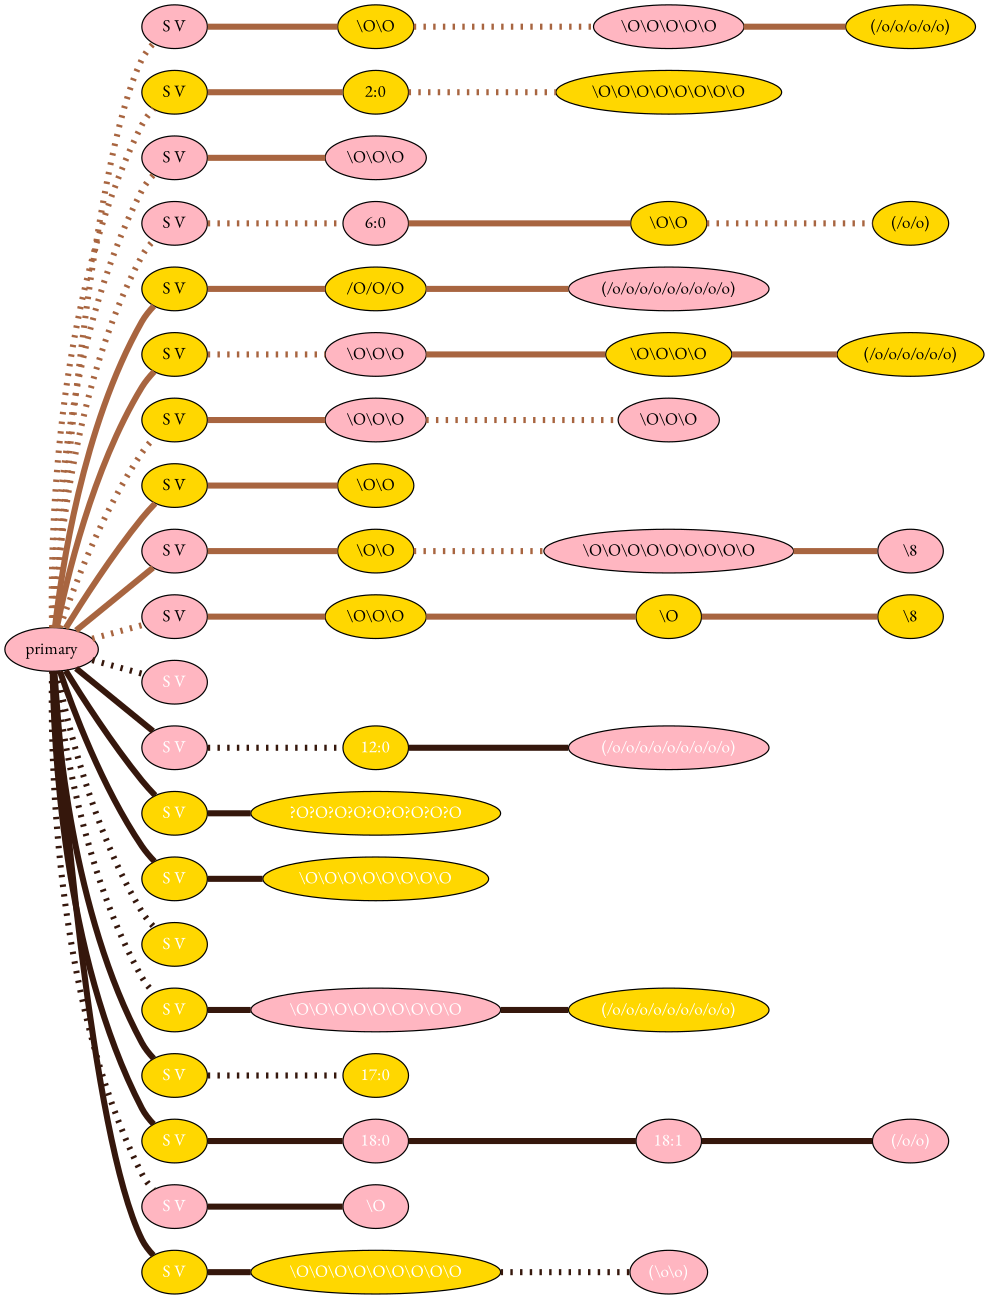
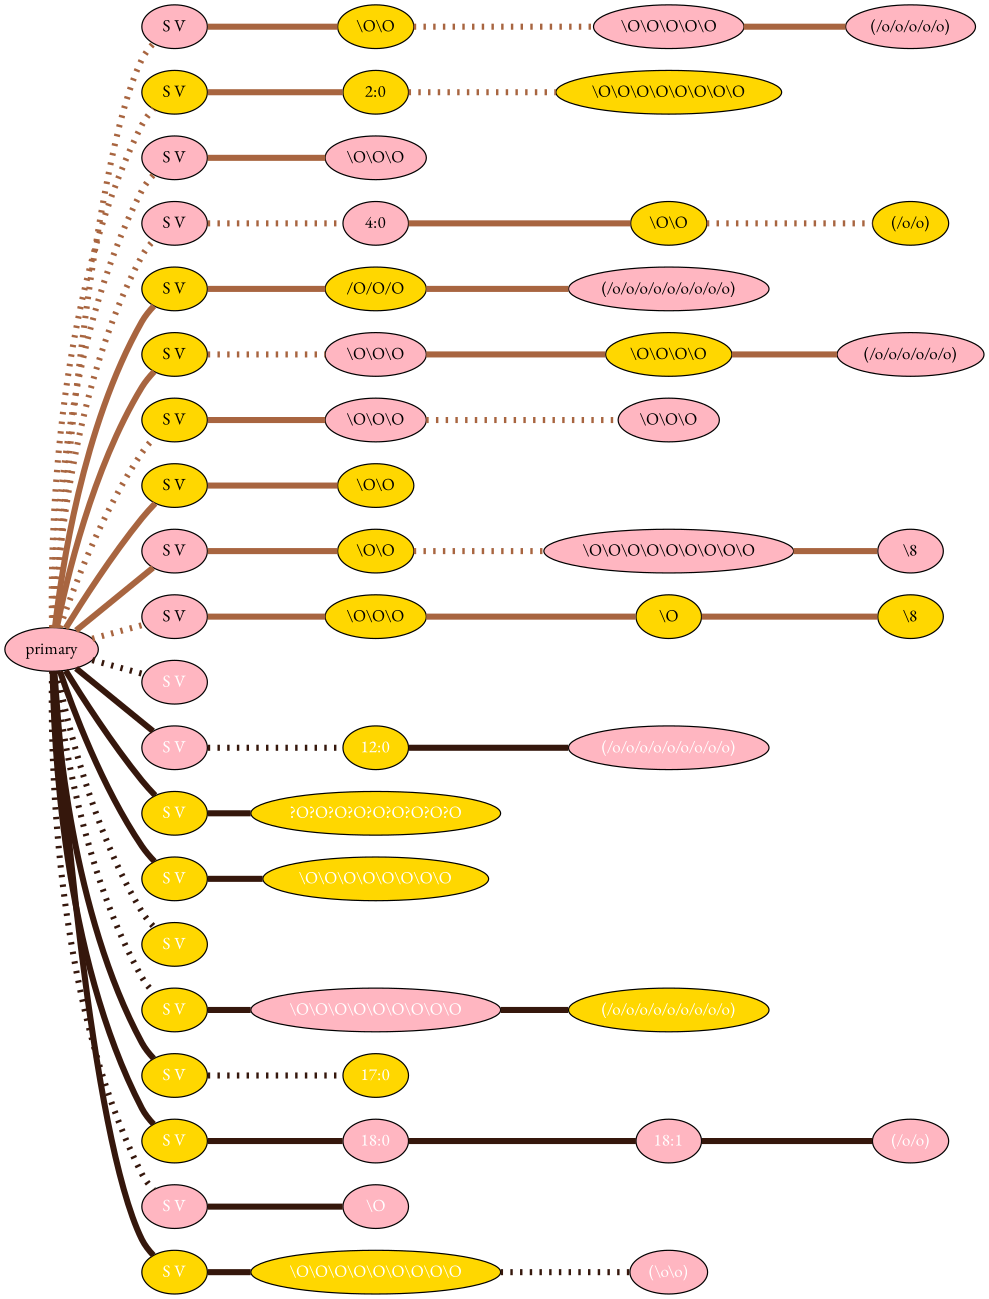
node "(/o/o/o/o/o)": fillcolor gold -> lightpink
node "6:0": label "6:0" -> "4:0"
node "(/o/o/o/o/o/o)": fillcolor gold -> lightpink
